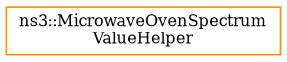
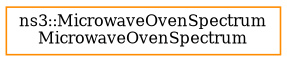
node "ns3::MicrowaveOvenSpectrum ValueHelper": label "ns3::MicrowaveOvenSpectrum ValueHelper" -> "ns3::MicrowaveOvenSpectrum MicrowaveOvenSpectrum"
